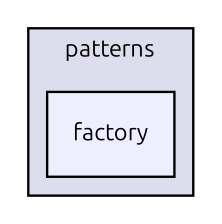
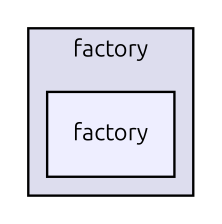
cluster "patterns": label "patterns" -> "factory"
